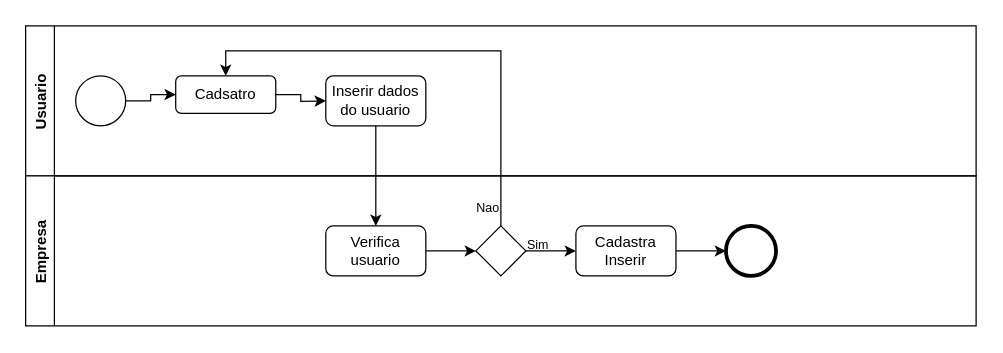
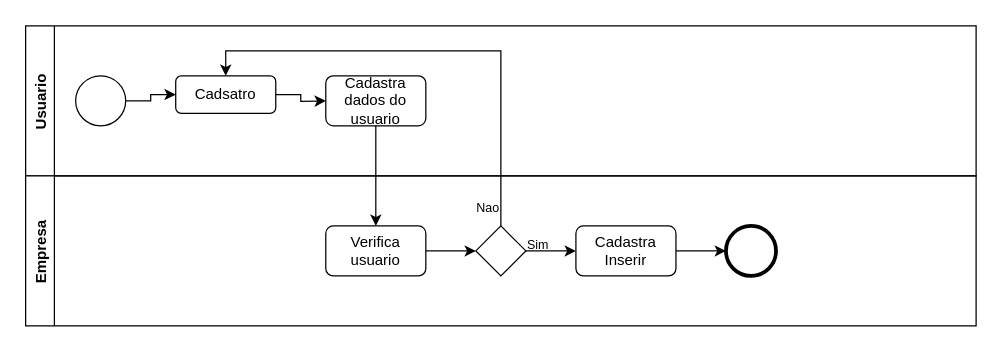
node "Inserir dados do usuario": label "Inserir dados do usuario" -> "Cadastra dados do usuario"
